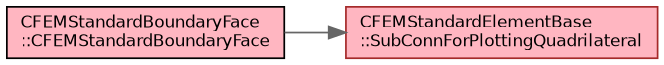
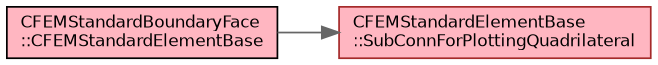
node "CFEMStandardBoundaryFace ::CFEMStandardBoundaryFace": label "CFEMStandardBoundaryFace ::CFEMStandardBoundaryFace" -> "CFEMStandardBoundaryFace ::CFEMStandardElementBase"
